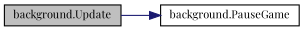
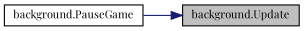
edge "background.Update" -> "background.PauseGame": reversed
